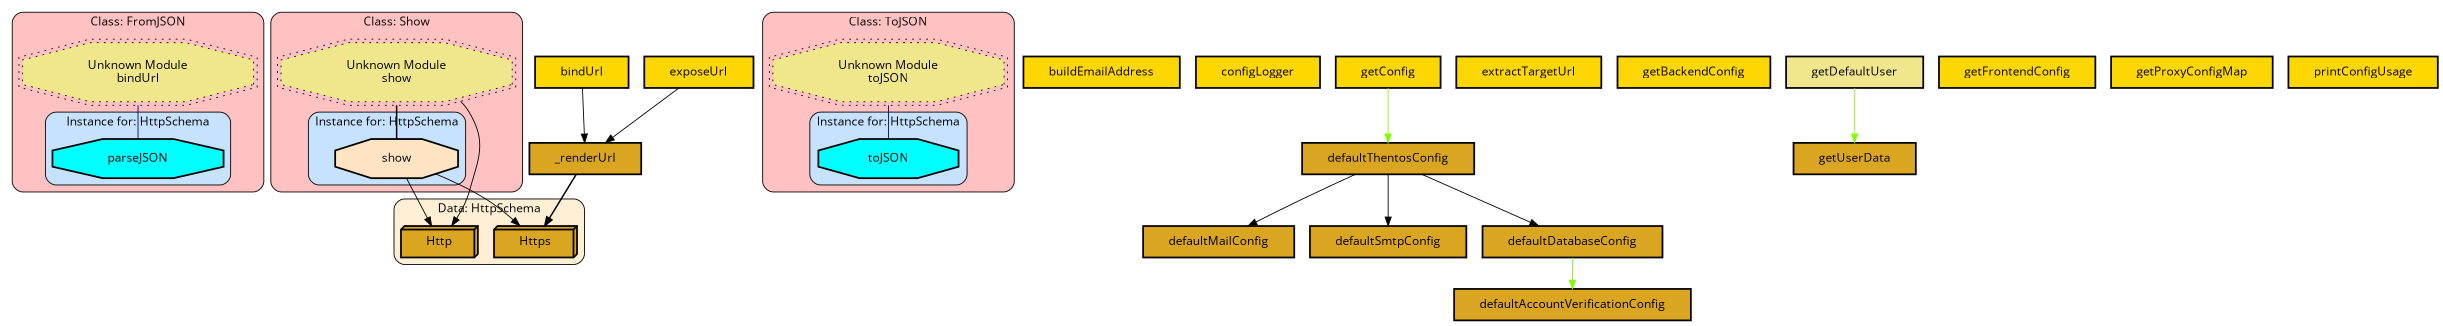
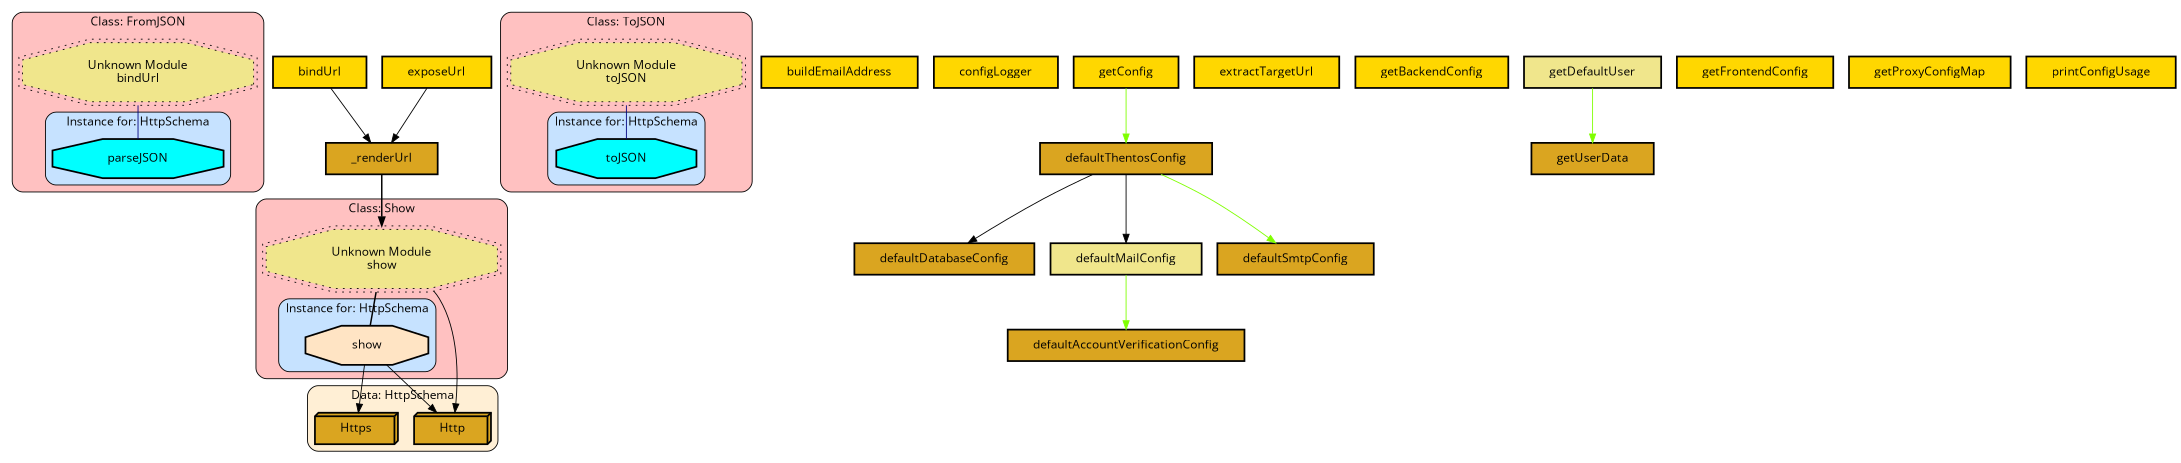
edge "_renderUrl" -> "Https": now "_renderUrl" -> "Unknown Module show"
edge "defaultThentosConfig" -> "defaultSmtpConfig": color black -> chartreuse
node "defaultMailConfig": fillcolor goldenrod -> khaki
edge "defaultDatabaseConfig" -> "defaultAccountVerificationConfig": now "defaultMailConfig" -> "defaultAccountVerificationConfig"
